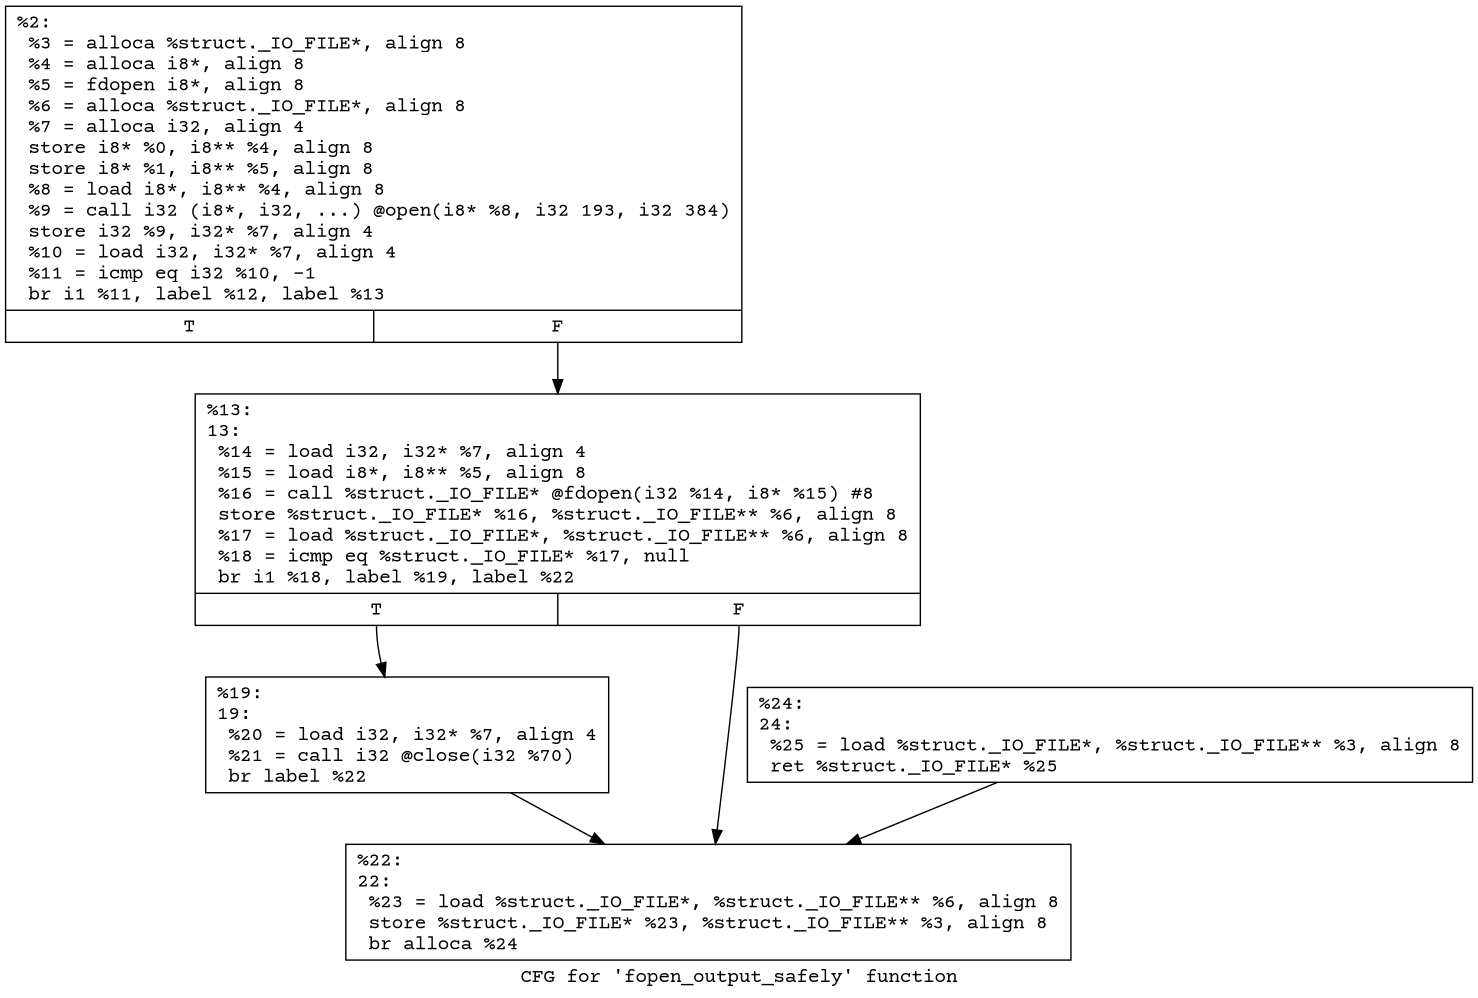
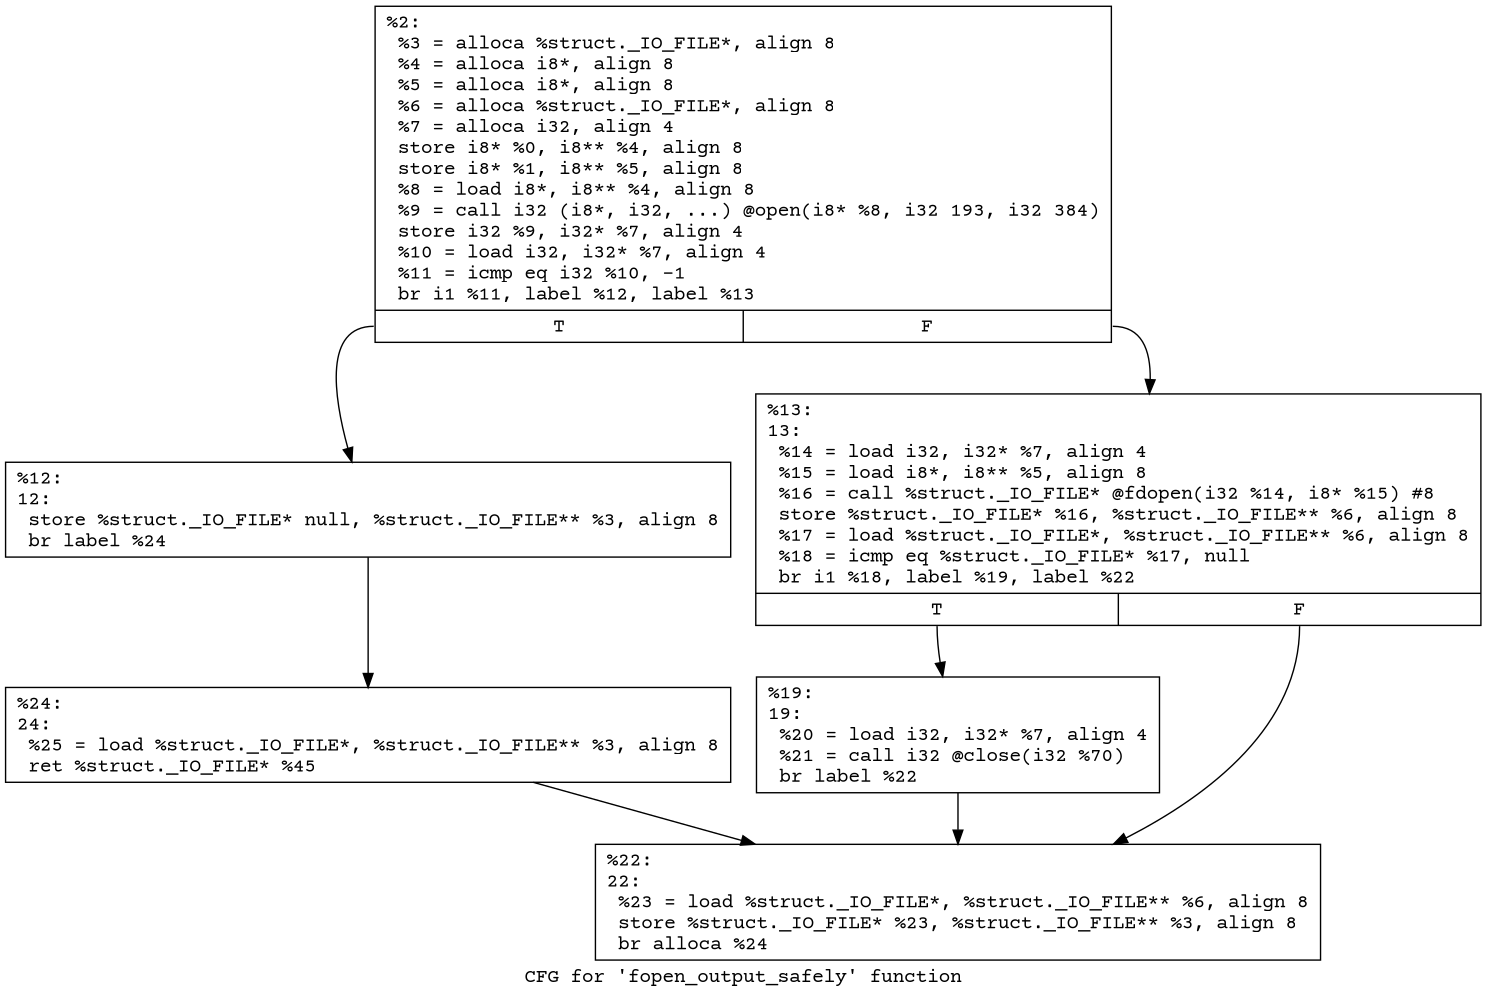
node "%2:": text "%5 = fdopen i8*, align 8" -> "%5 = alloca i8*, align 8"
node "%12:": added
node "%24:": text "ret %struct._IO_FILE* %25" -> "ret %struct._IO_FILE* %45"
